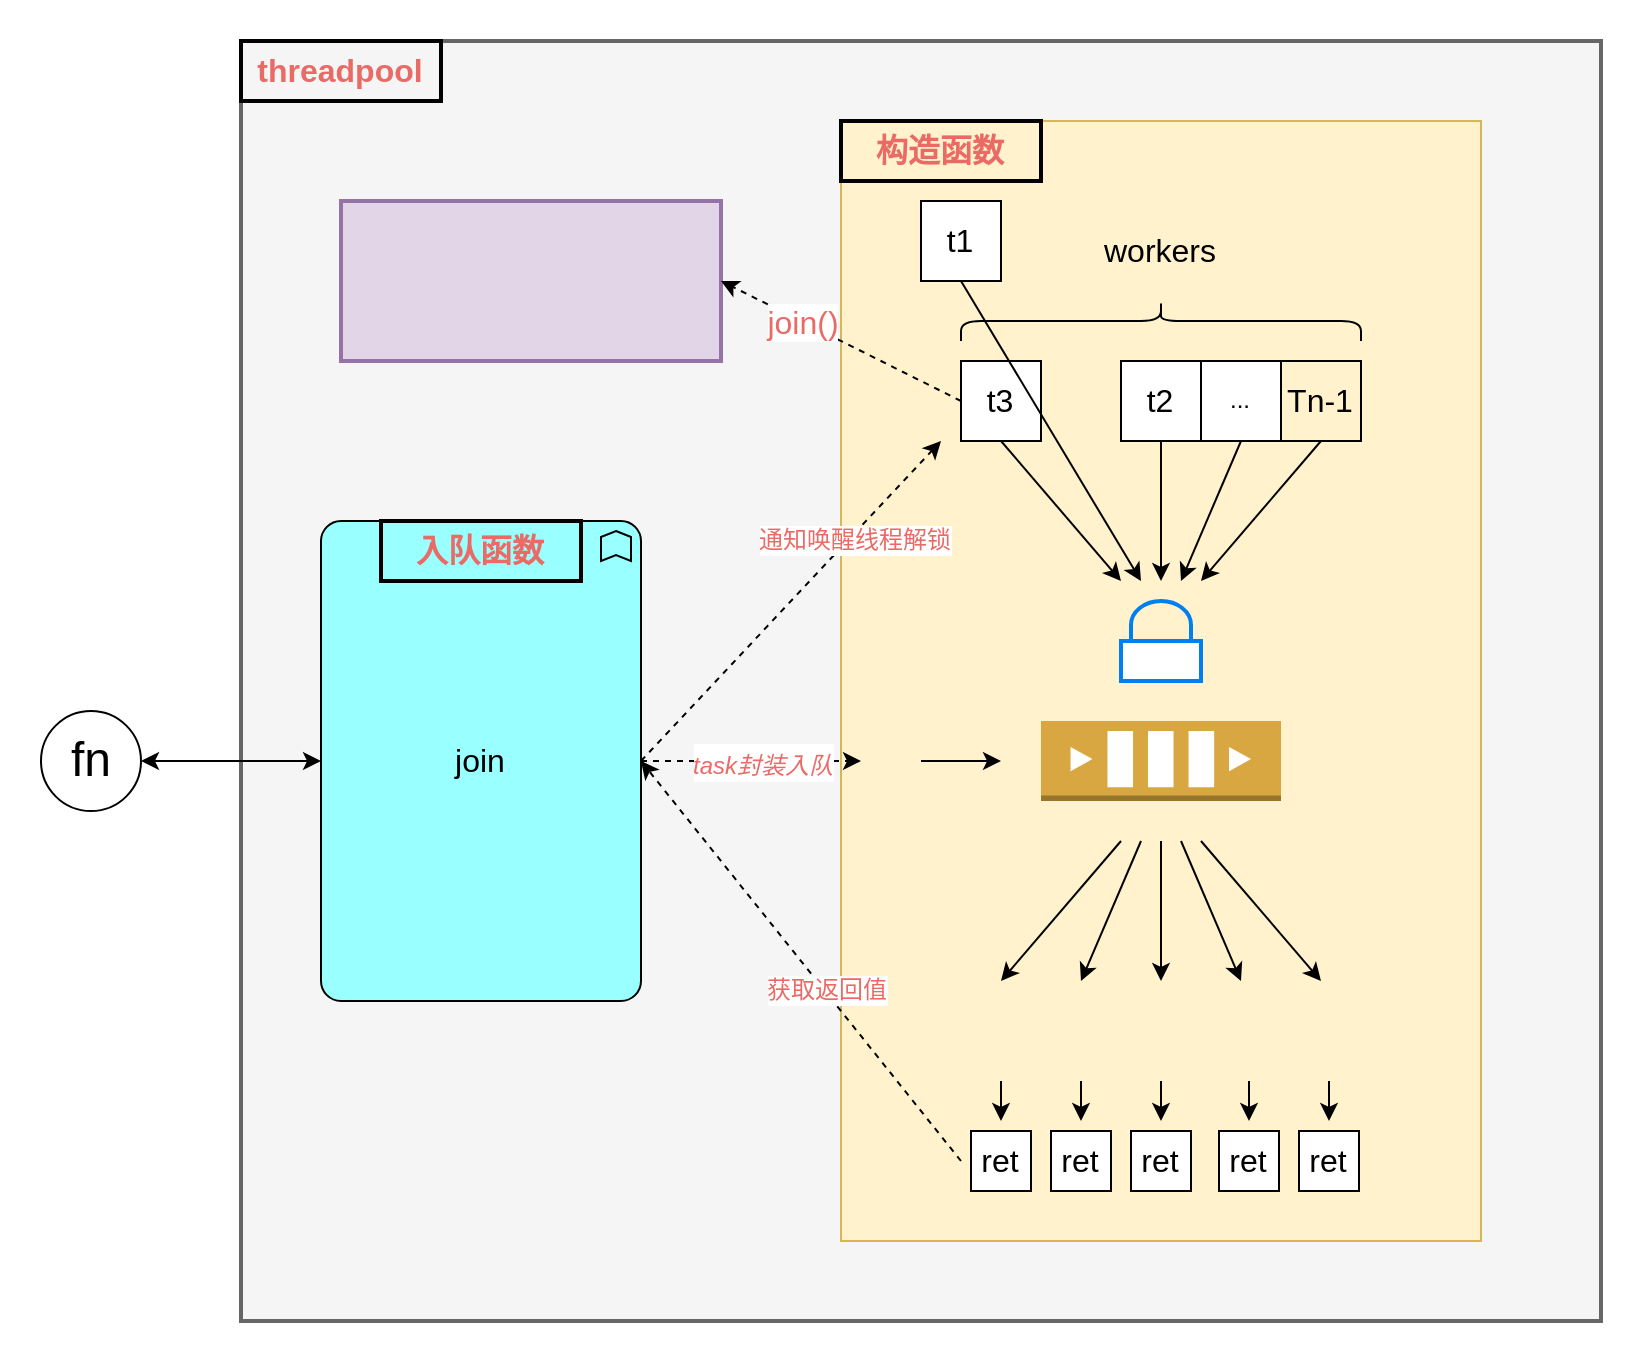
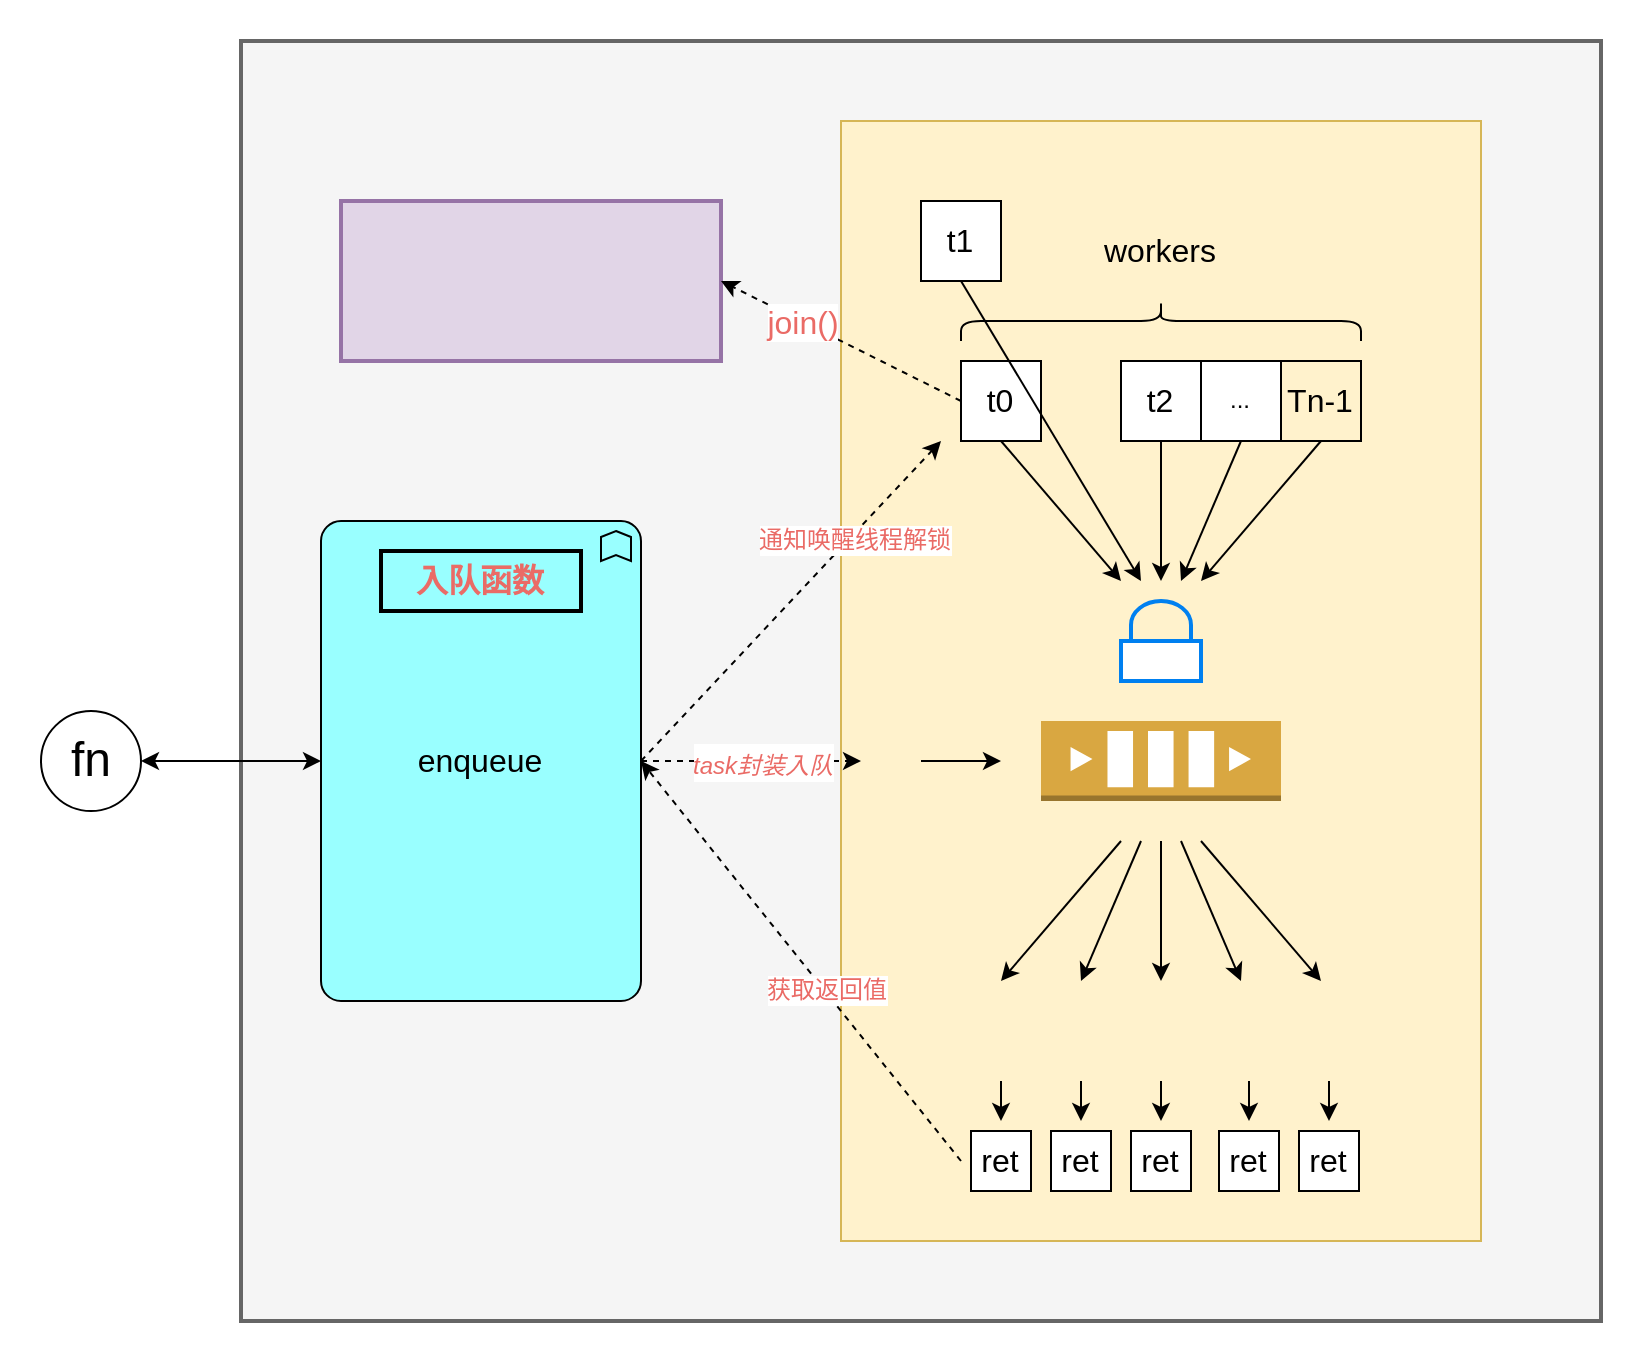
node "threadpool": removed
node "构造函数": removed
node "t3": label "t3" -> "t0"
node "入队函数": moved (481, 551) -> (481, 581)
node "join": label "join" -> "enqueue"
